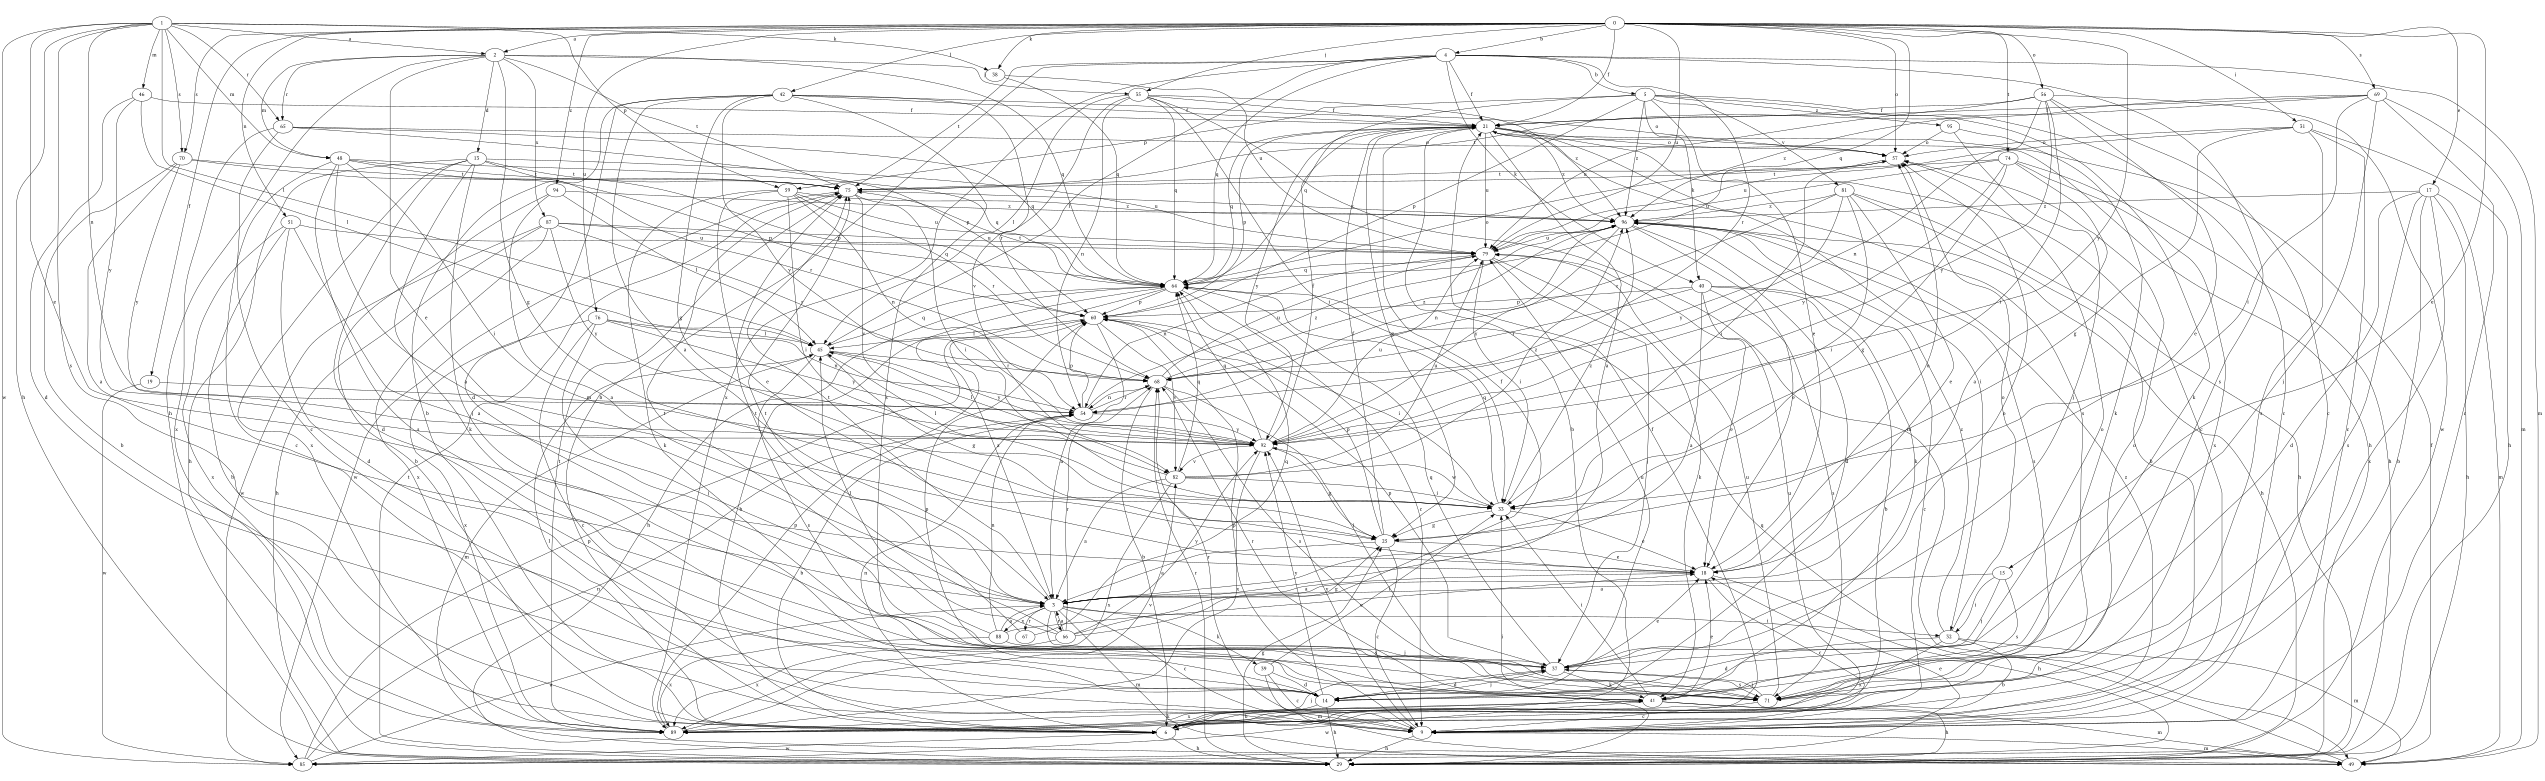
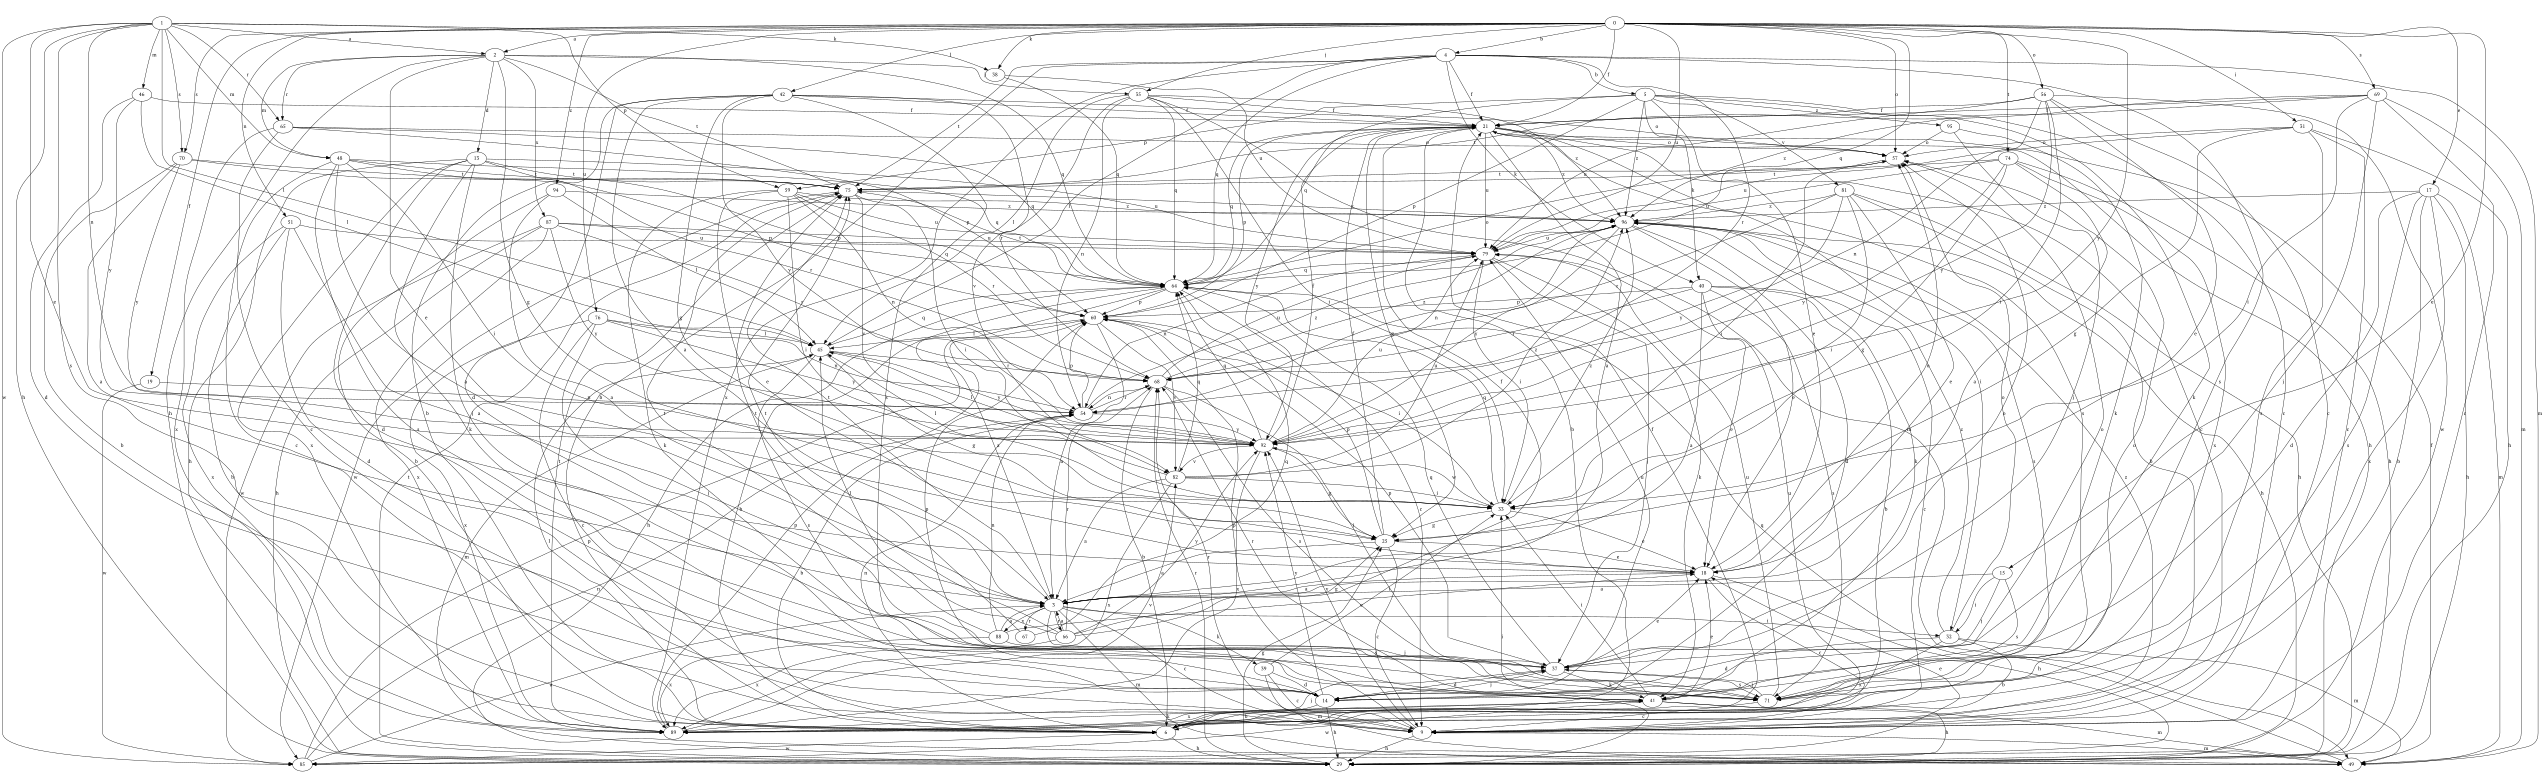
edge "19" -> "54": label "m" -> "n"
